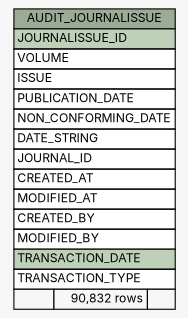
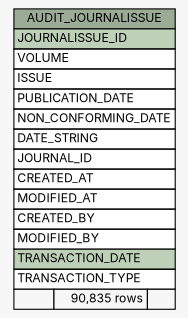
node "AUDIT_JOURNALISSUE": text "90,832 rows" -> "90,835 rows"
